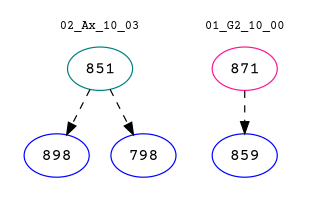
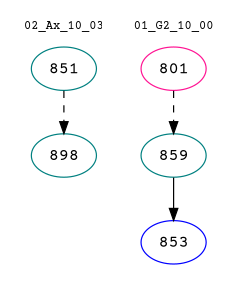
node "871": label "871" -> "801"
node "898": color blue -> teal
node "798": removed
node "859": color blue -> teal
node "853": added
